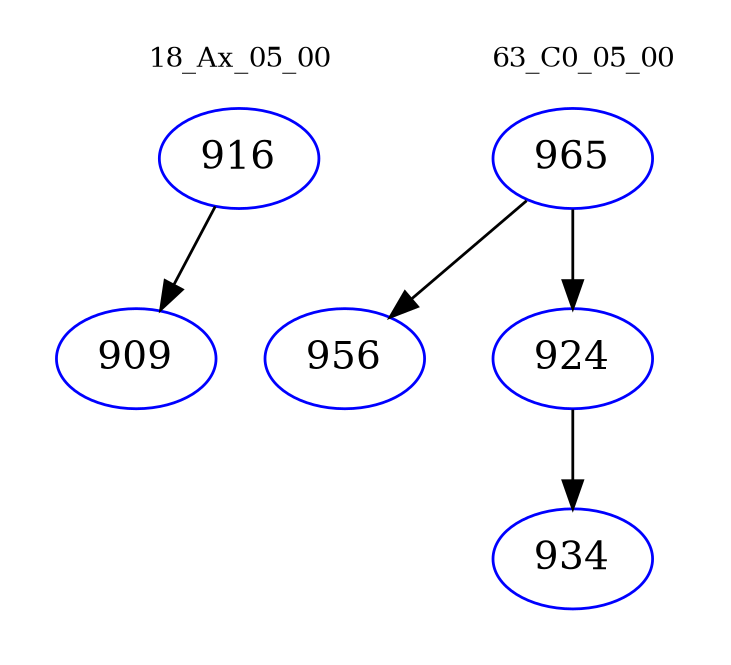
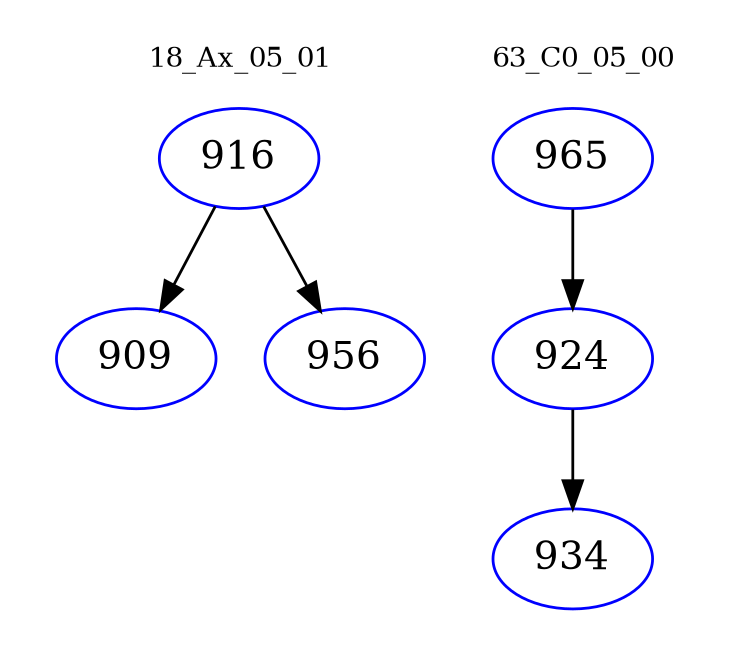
cluster "18_Ax_05_00": label "18_Ax_05_00" -> "18_Ax_05_01"
edge "965" -> "956": now "916" -> "956"
